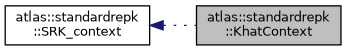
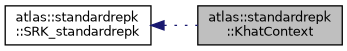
node "atlas::standardrepk ::SRK_context": label "atlas::standardrepk ::SRK_context" -> "atlas::standardrepk ::SRK_standardrepk"
